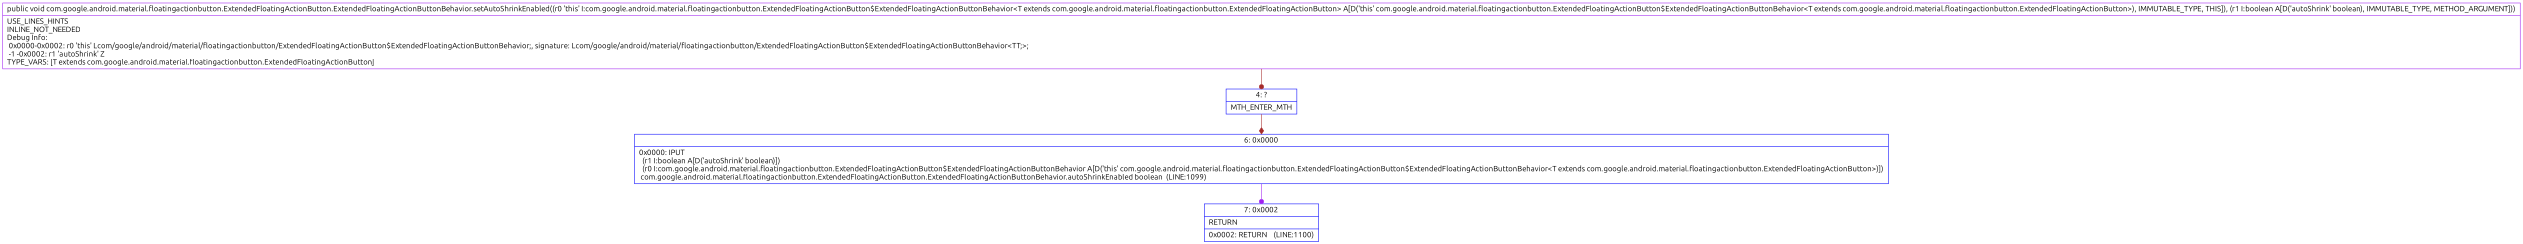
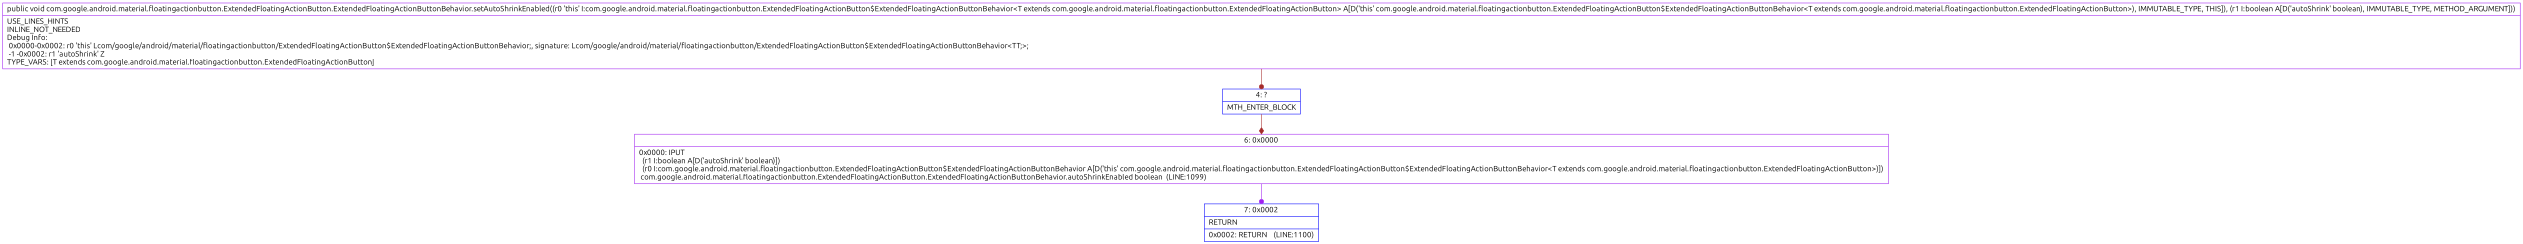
node "4: ?": text "MTH_ENTER_MTH" -> "MTH_ENTER_BLOCK"
node "6: 0x0000": color blue -> purple
